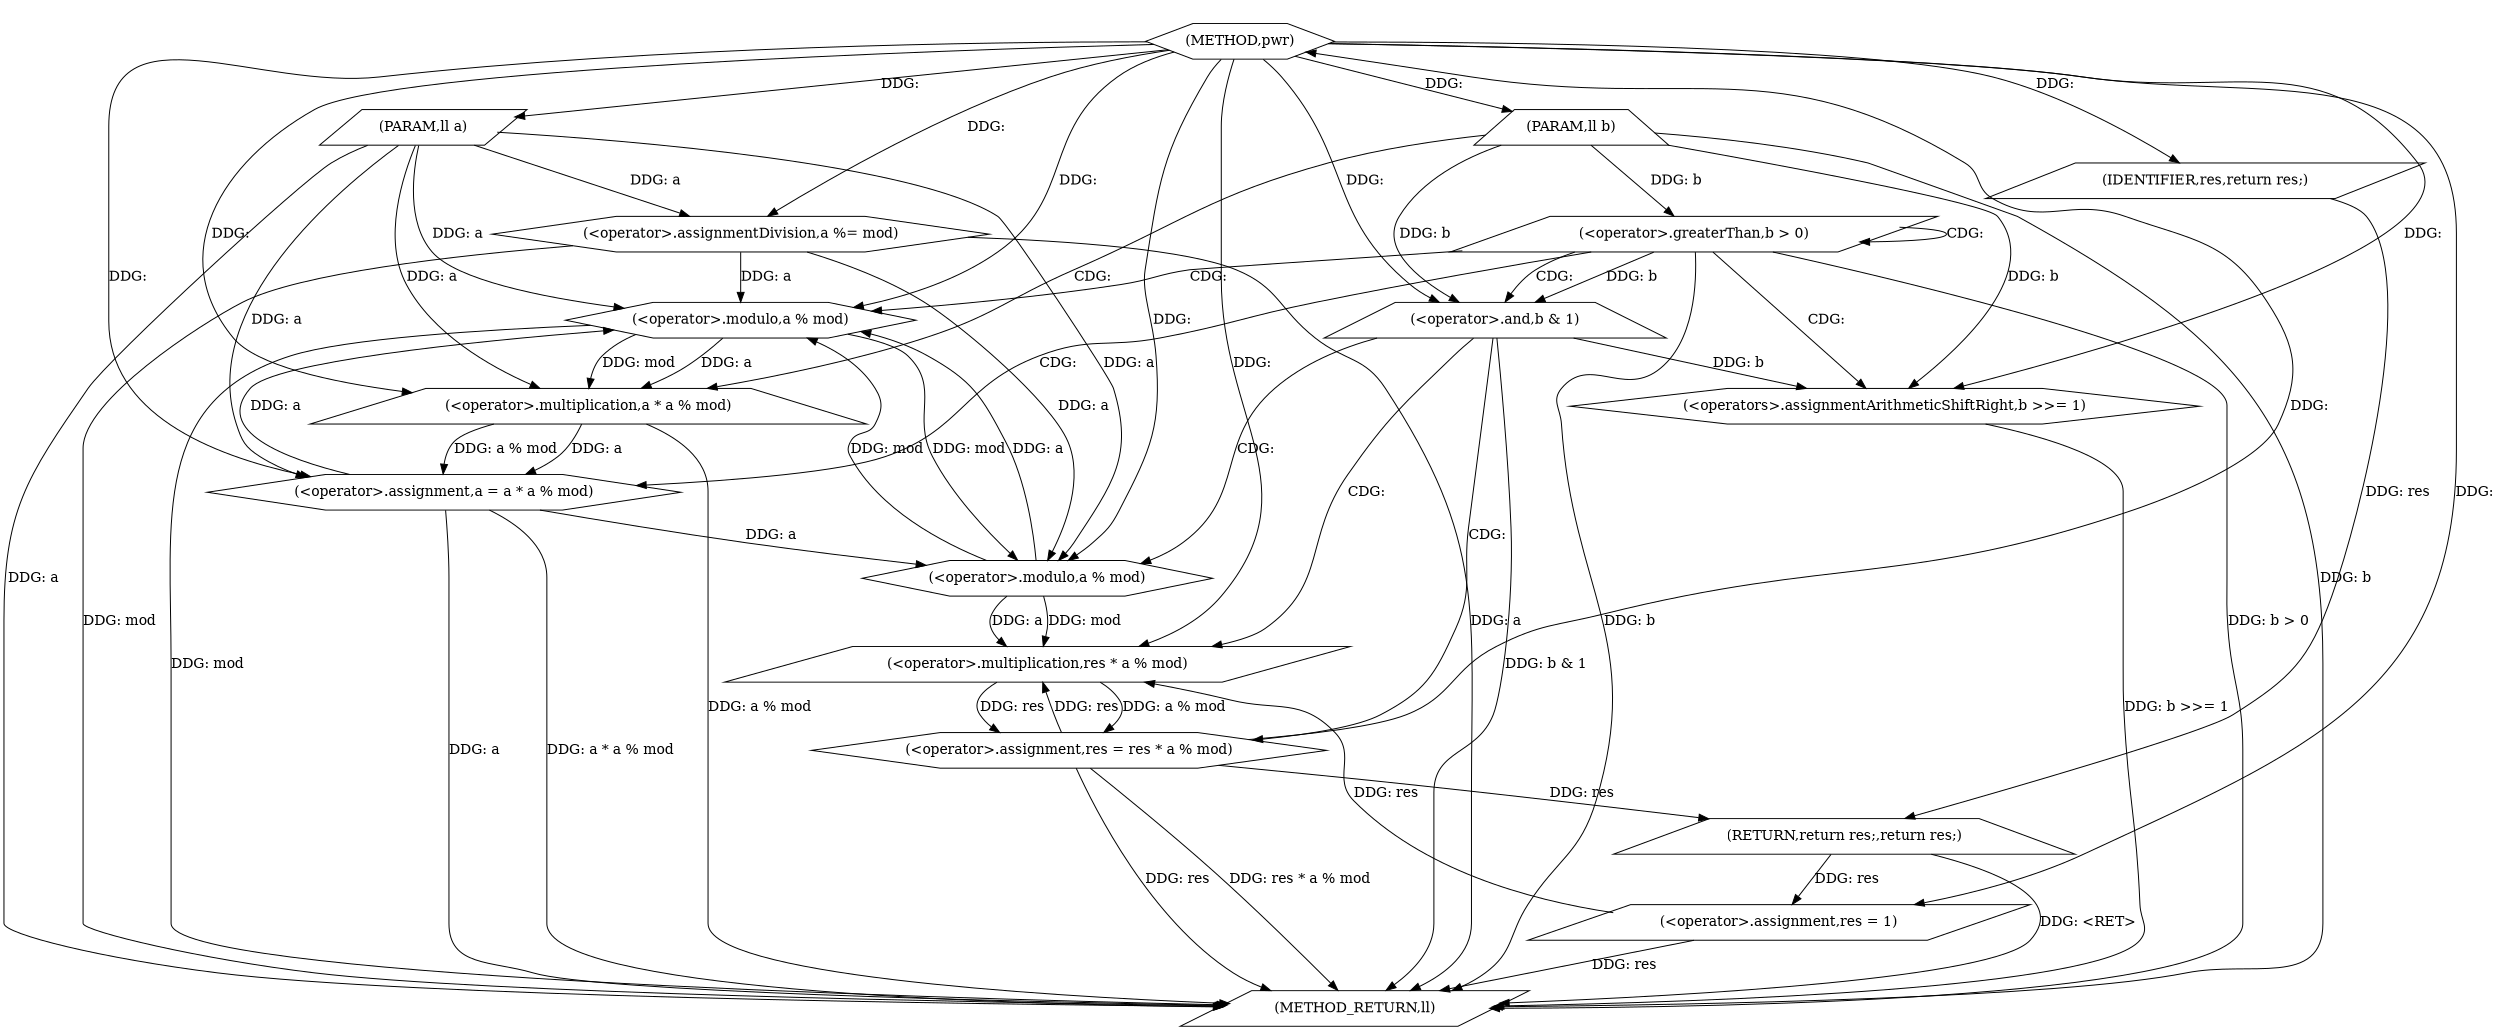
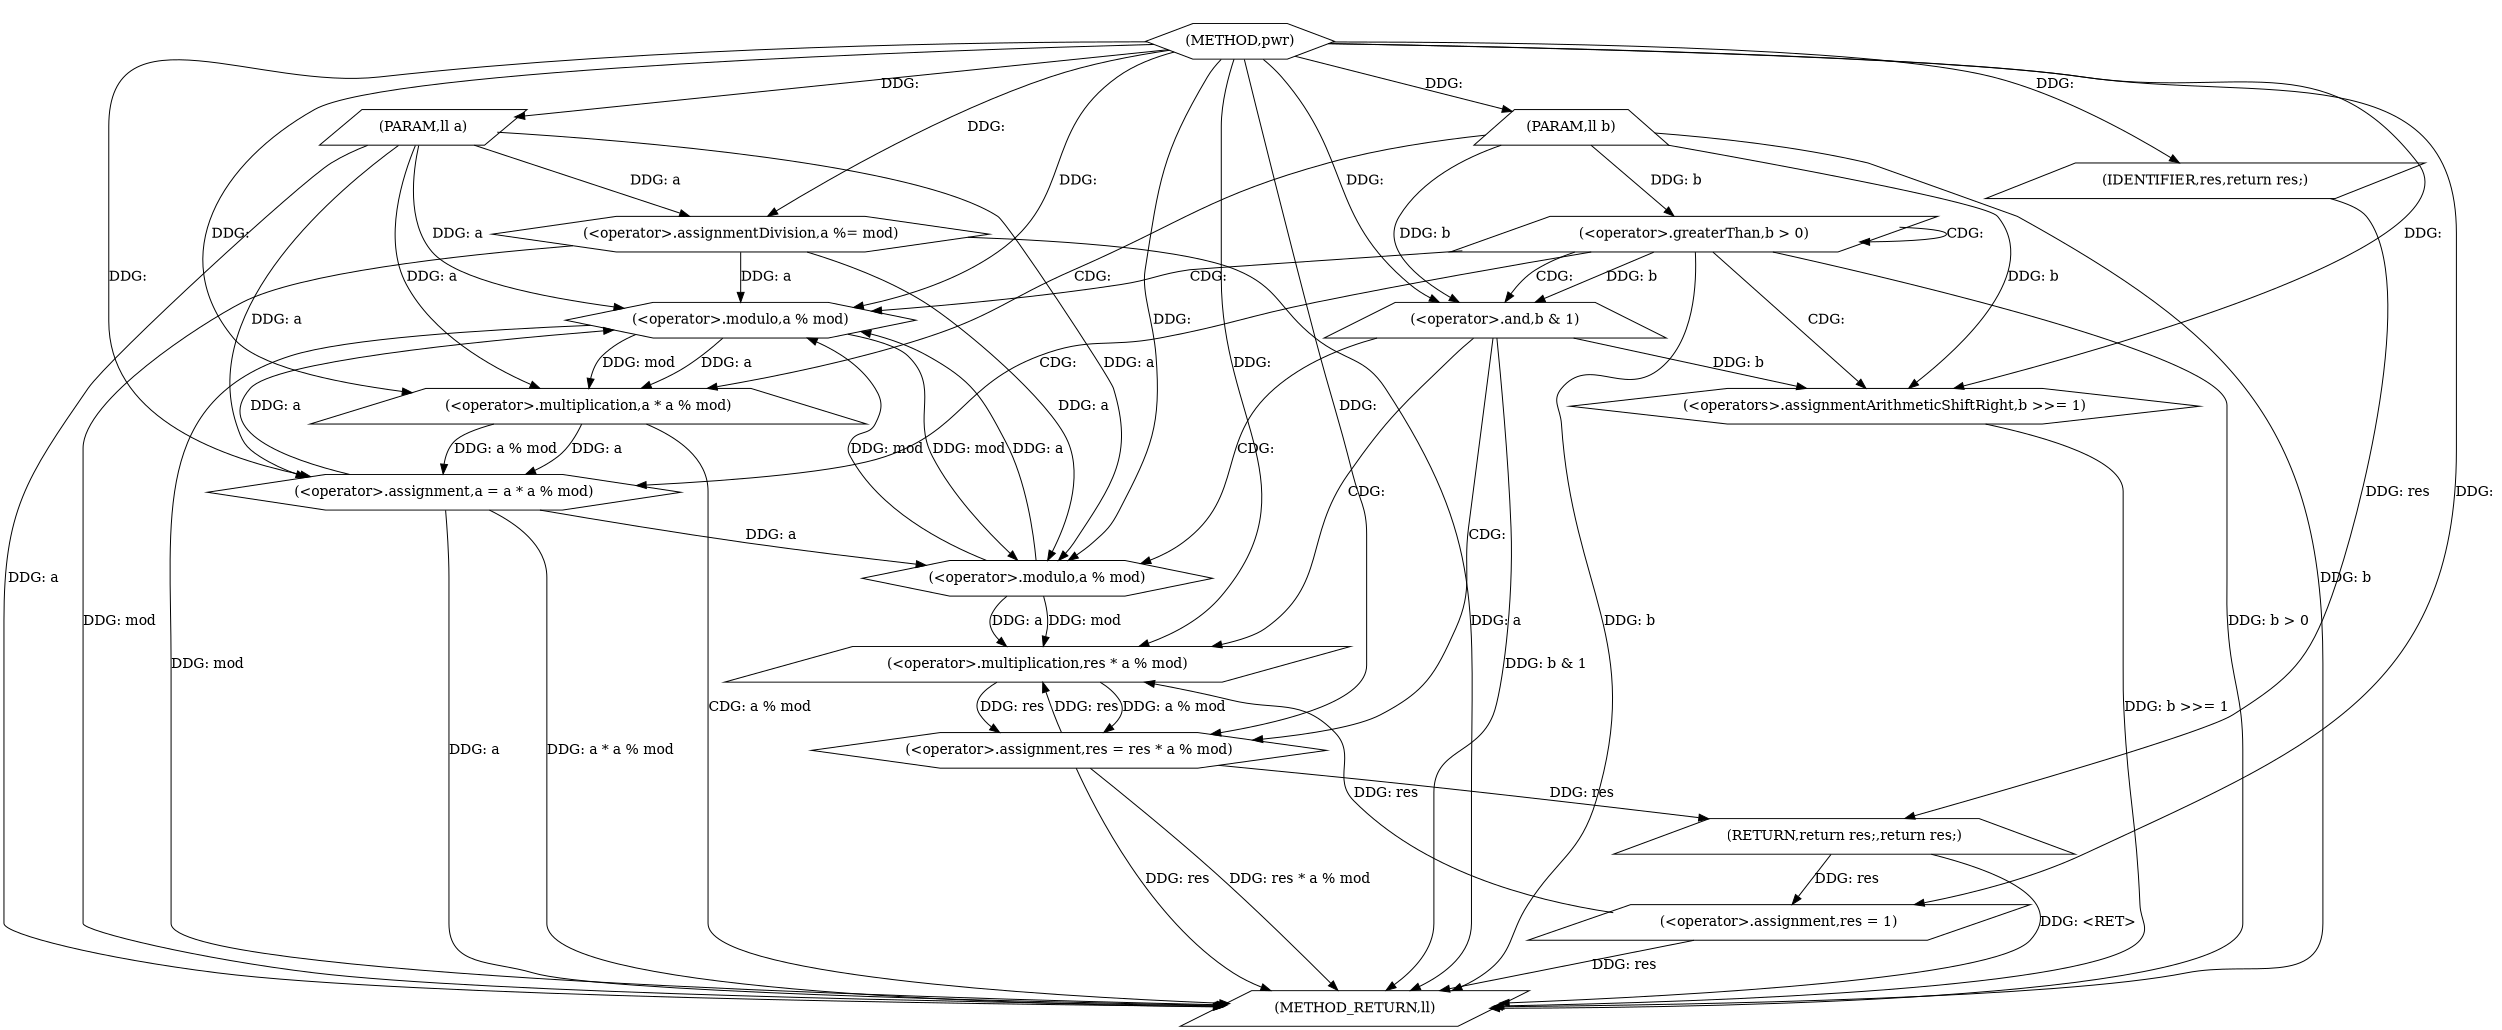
edge "(<operator>.assignment,res = res * a % mod)" -> "(METHOD,pwr)": reversed
edge "(<operator>.multiplication,a * a % mod)" -> "(METHOD_RETURN,ll)": label "DDG: a % mod" -> "CDG: a % mod"
